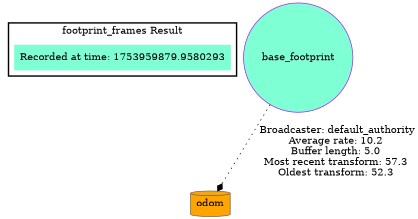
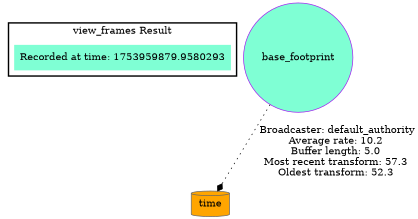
cluster "footprint_frames Result": label "footprint_frames Result" -> "view_frames Result"
node "odom": label "odom" -> "time"
